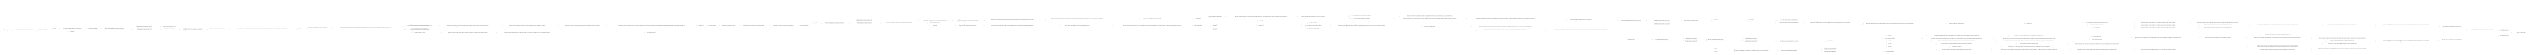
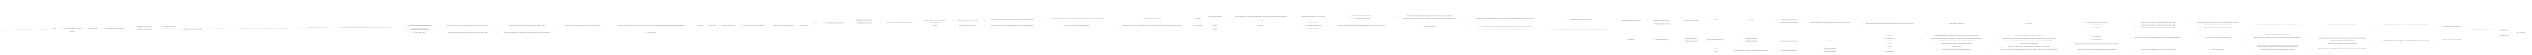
node "Composure: A true master of his emotions.": added
